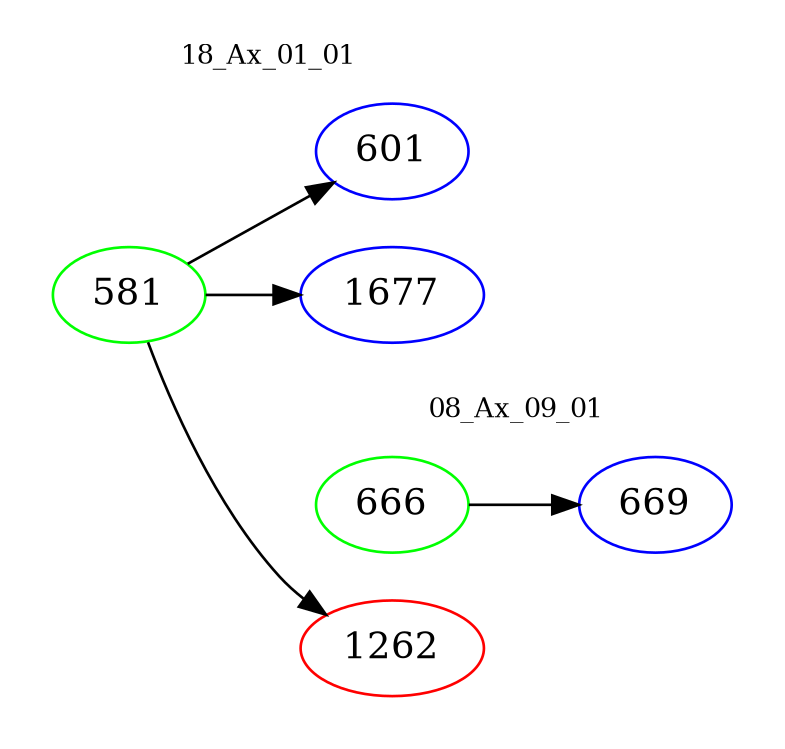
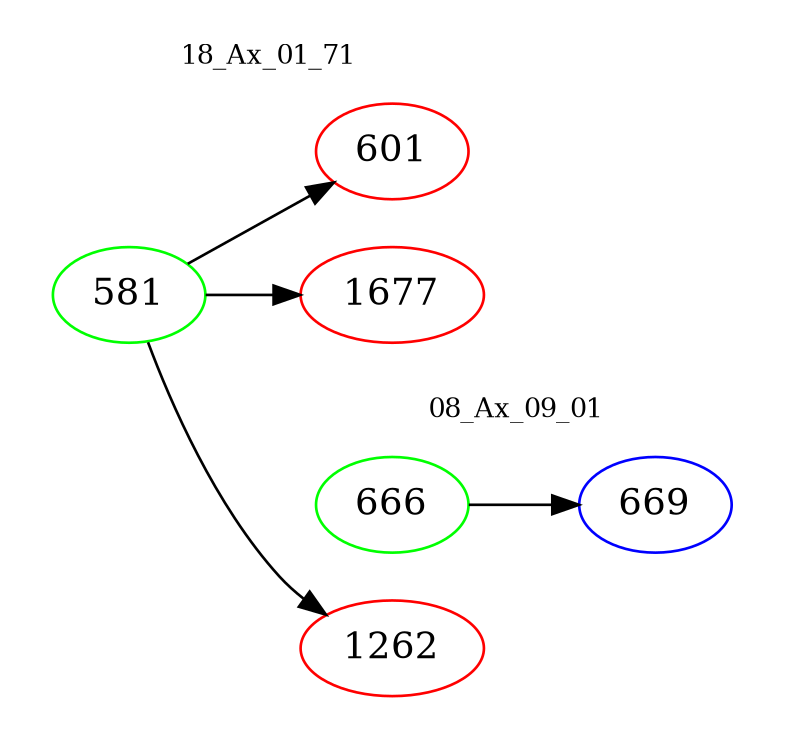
cluster "18_Ax_01_01": label "18_Ax_01_01" -> "18_Ax_01_71"
node "601": color blue -> red
node "1677": color blue -> red
